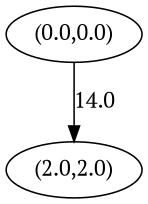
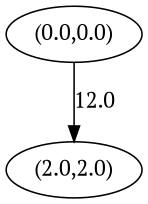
edge "(0.0,0.0)" -> "(2.0,2.0)": label "14.0" -> "12.0"
